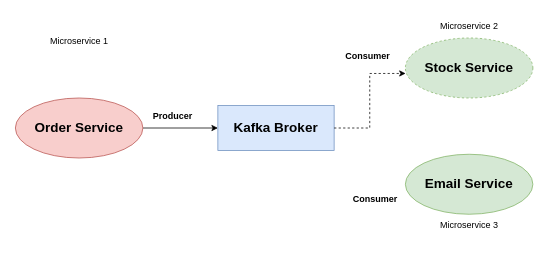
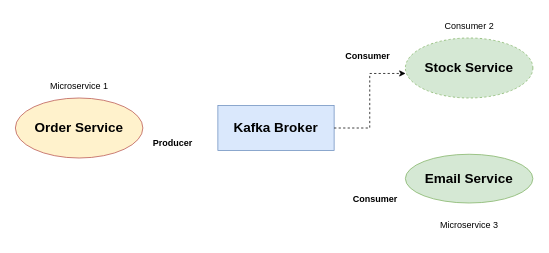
node "Microservice 2": label "Microservice 2" -> "Consumer 2"
node "Microservice 1": moved (79, 42) -> (79, 87)
node "Producer": moved (173, 117) -> (173, 143)
node "Order Service": fillcolor #f8cecc -> #fff2cc
edge "Order Service" -> "Kafka Broker": removed
node "Email Service": size 128x60 -> 128x49
